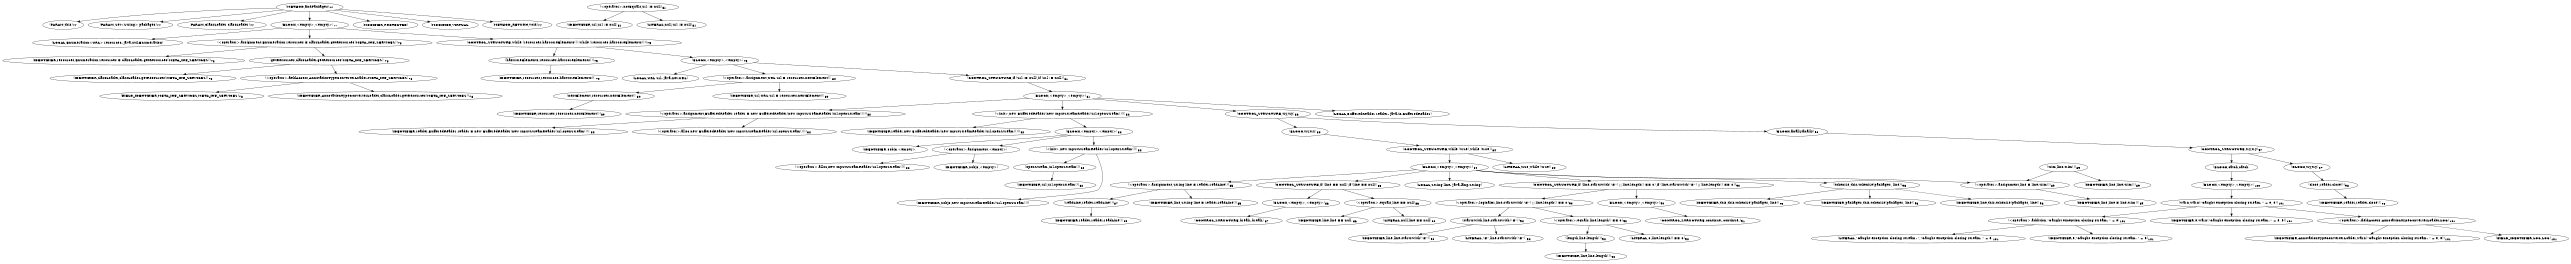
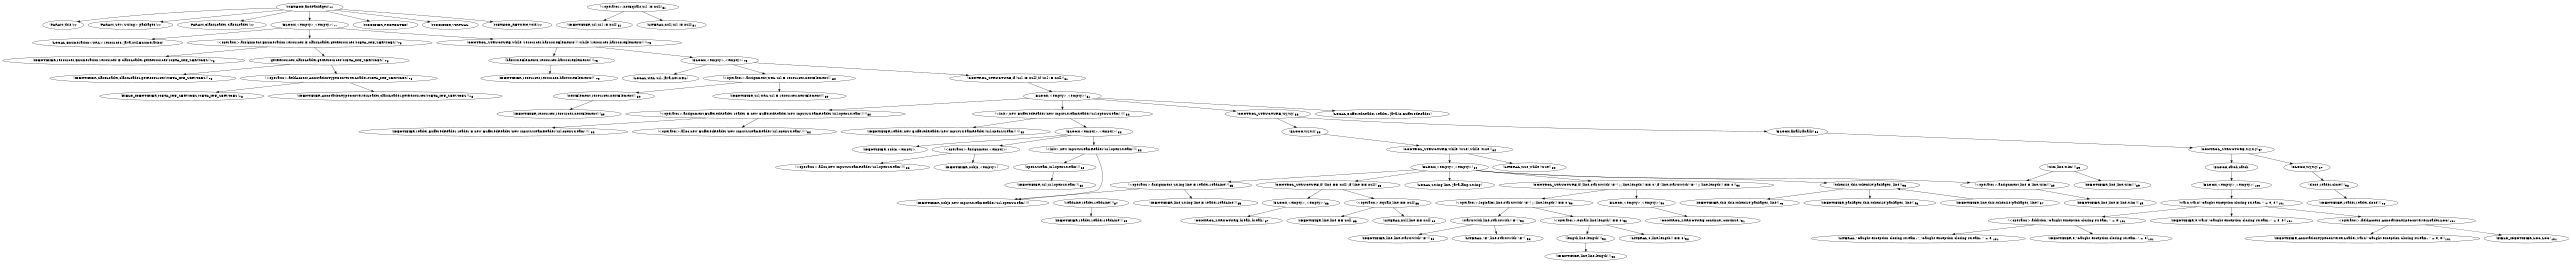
edge "(<operator>.assignment,String line = reader.readLine())" -> "(readLine,reader.readLine())": now "(<operator>.assignment,String line = reader.readLine())" -> "(IDENTIFIER,$obj3,new InputStreamReader(url.openStream()))"
edge "(tokenize,this.tokenize(packages, line))" -> "(IDENTIFIER,line,this.tokenize(packages, line))": reversed
node "(IDENTIFIER,line,this.tokenize(packages, line))": text "93" -> "97"
